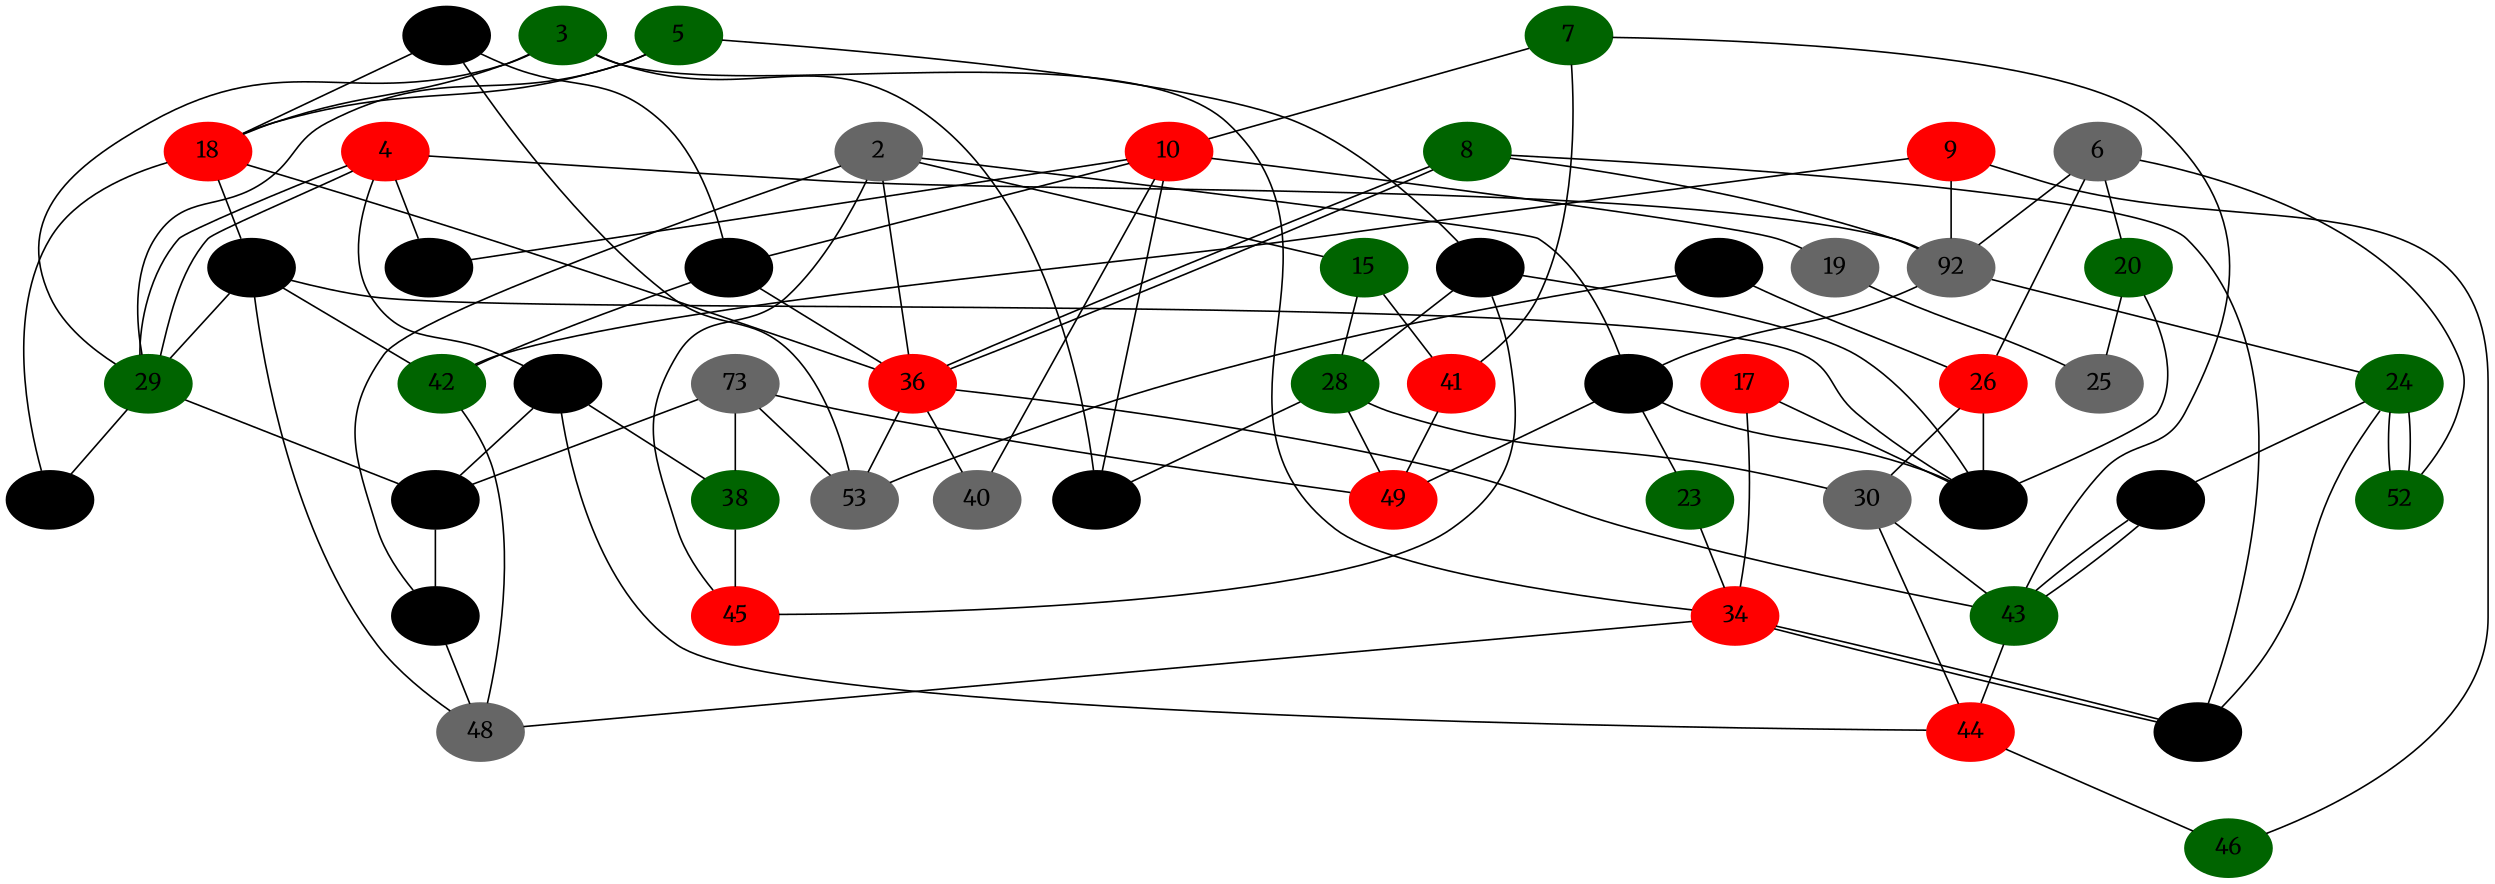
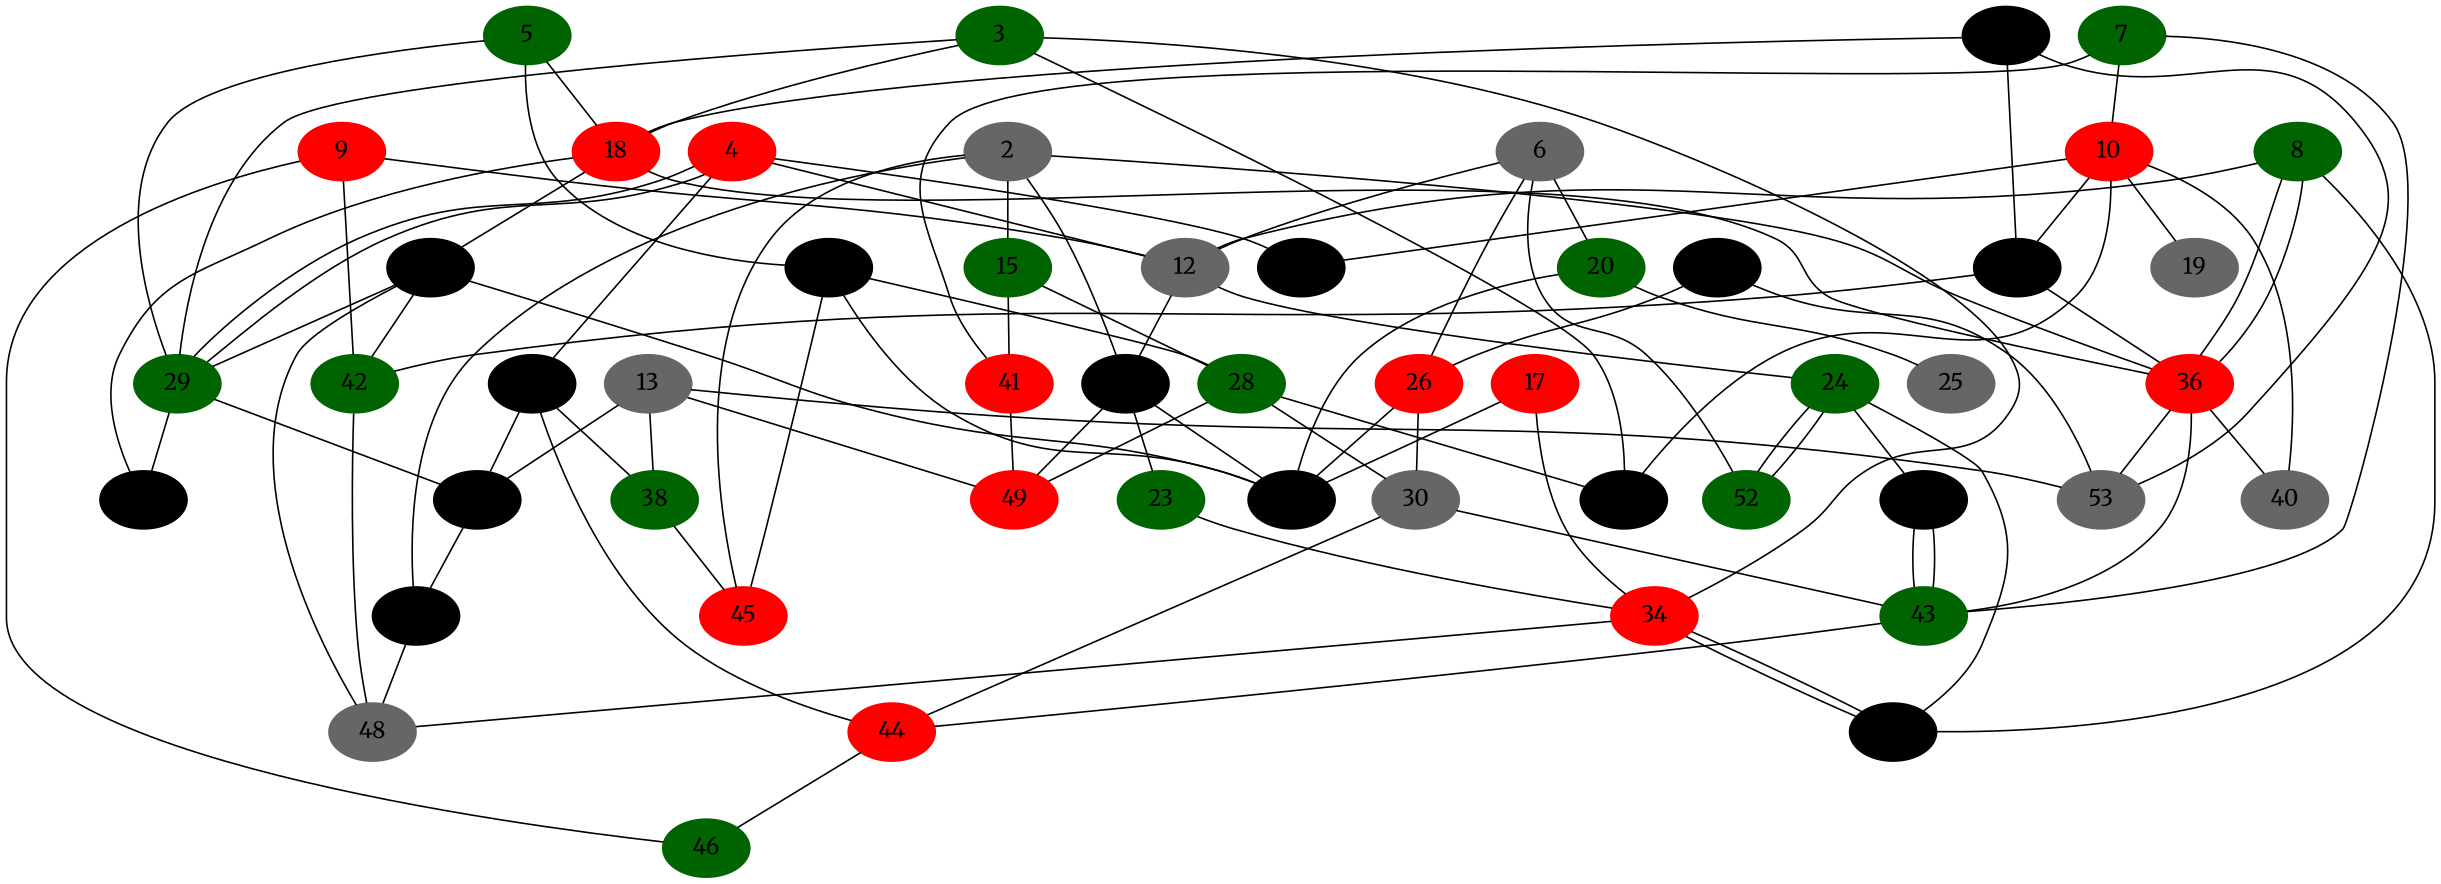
node "92": label "92" -> "12"
edge "19" -- "25": removed
node "73": label "73" -> "13"
